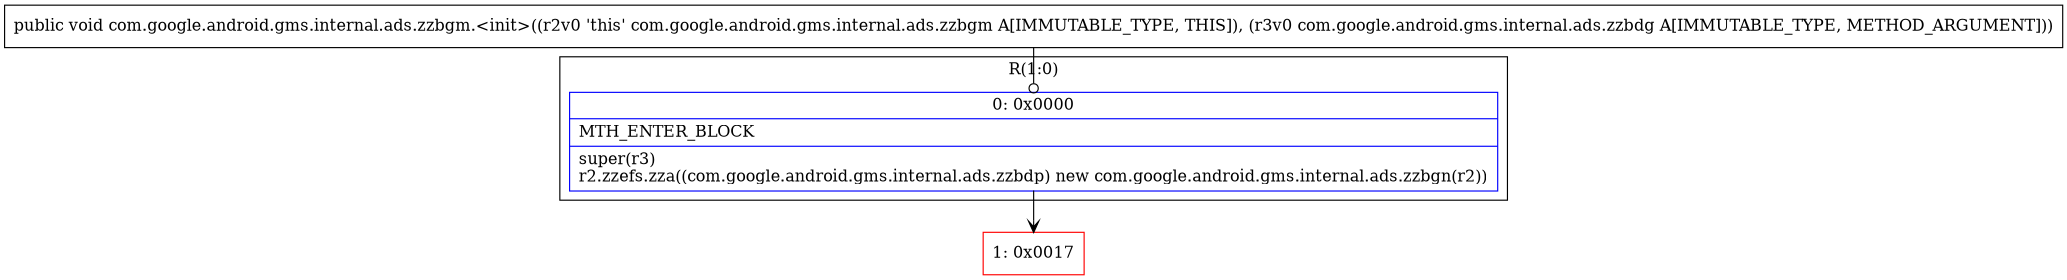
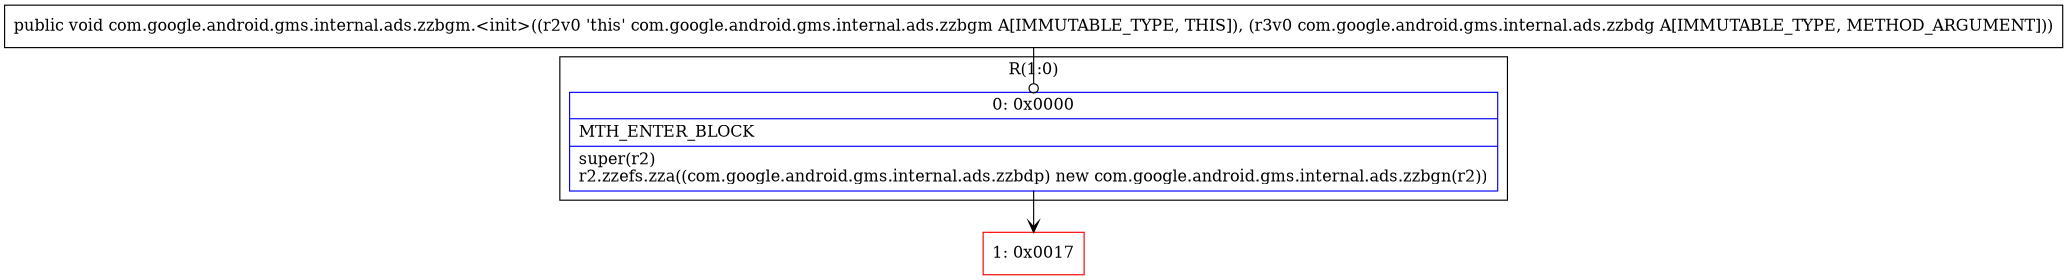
node "0: 0x0000": text "super(r3)" -> "super(r2)"
